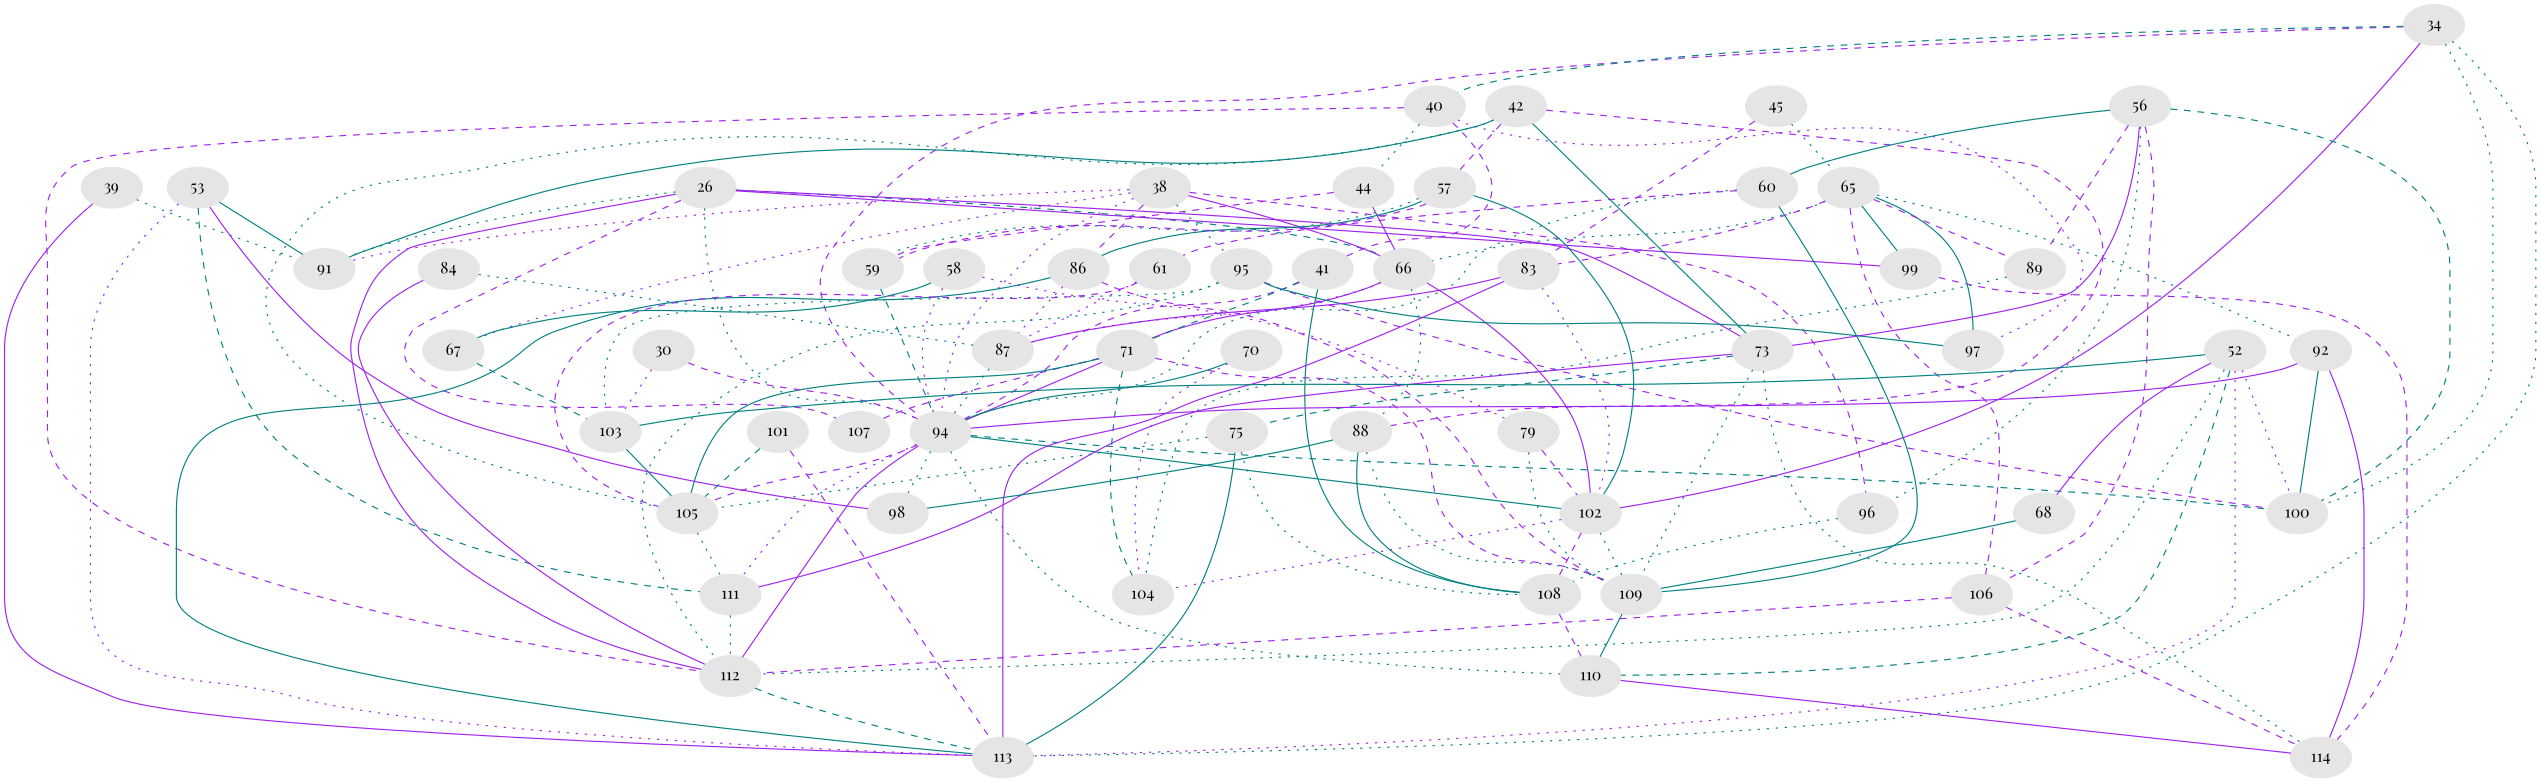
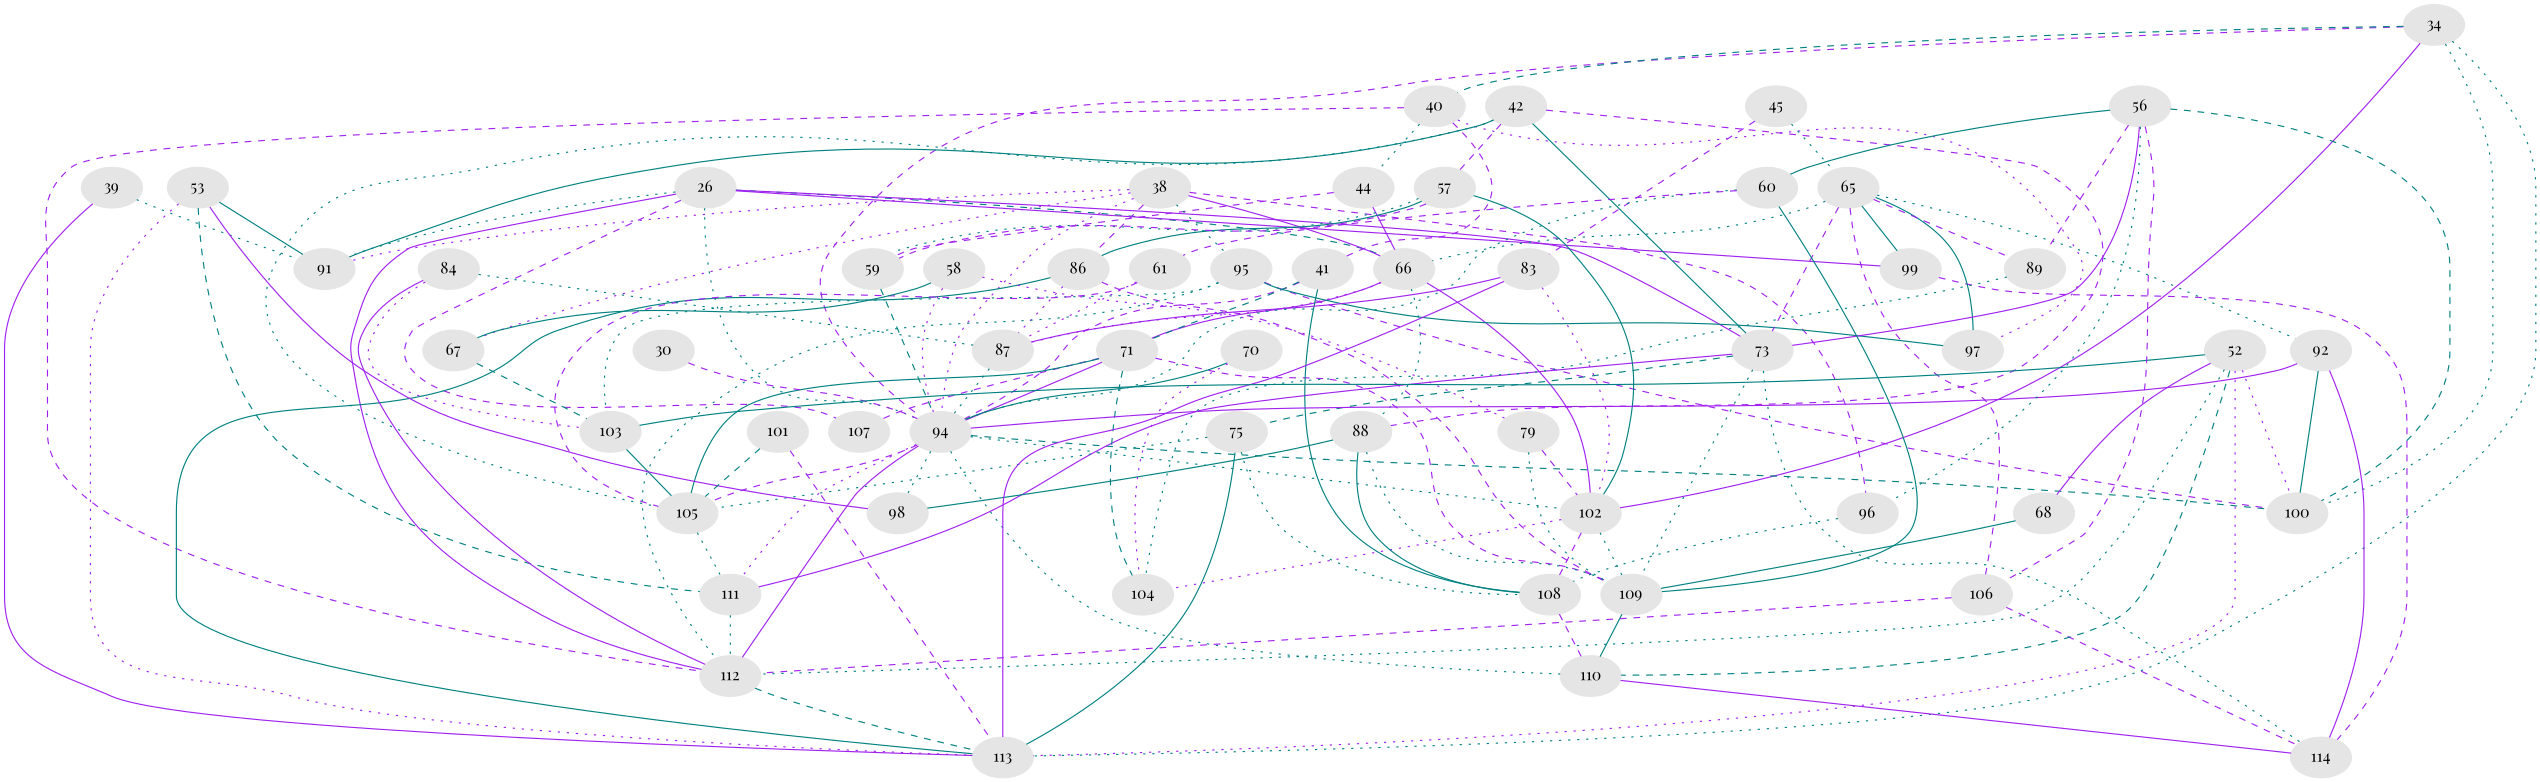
edge "65" -- "83": now "65" -- "73"
edge "30" -- "103": now "84" -- "103"
edge "94" -- "102": style solid -> dotted
